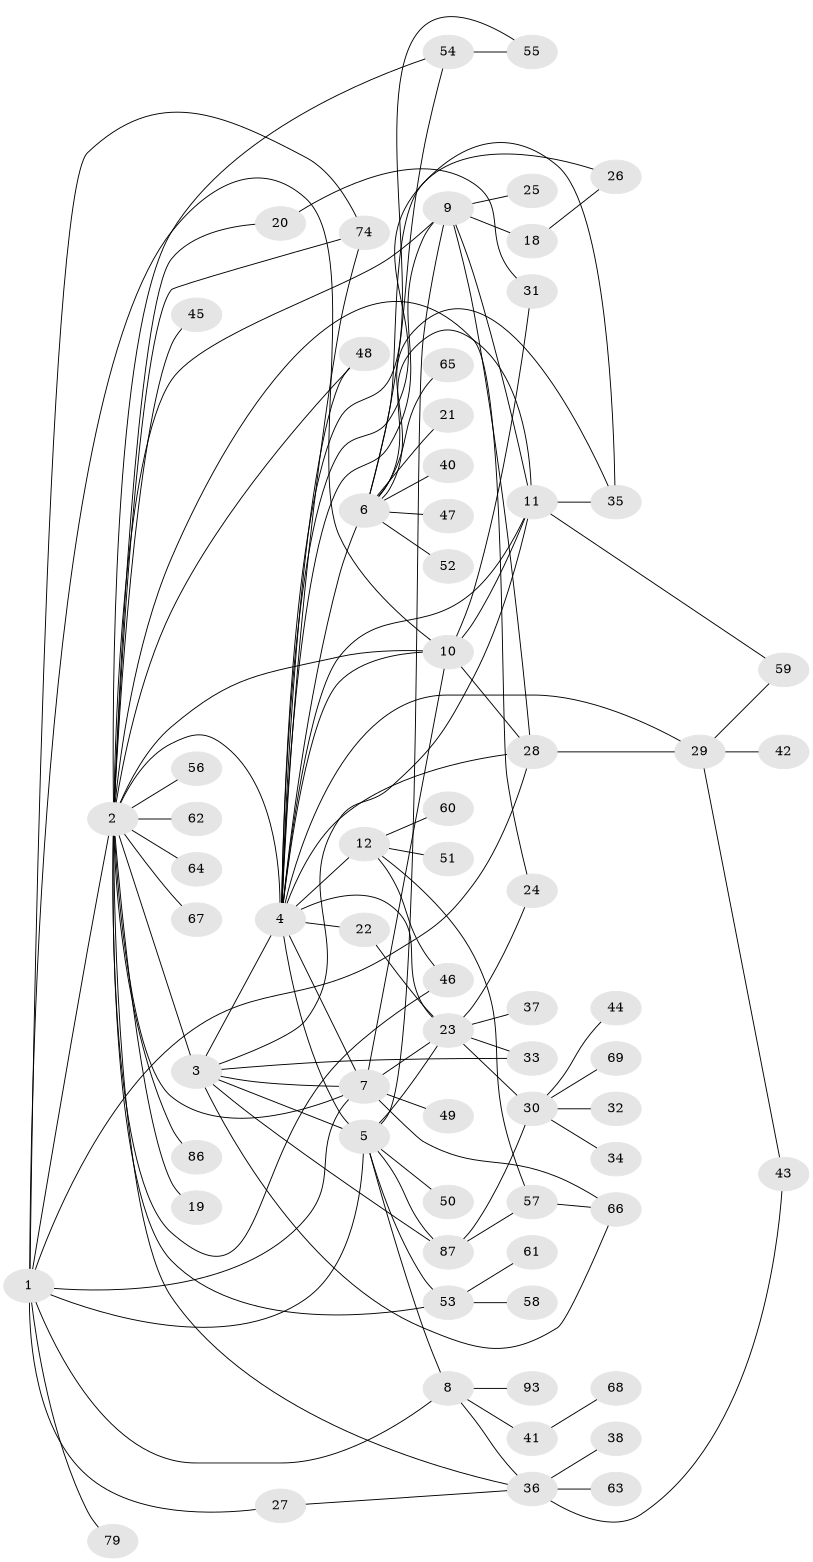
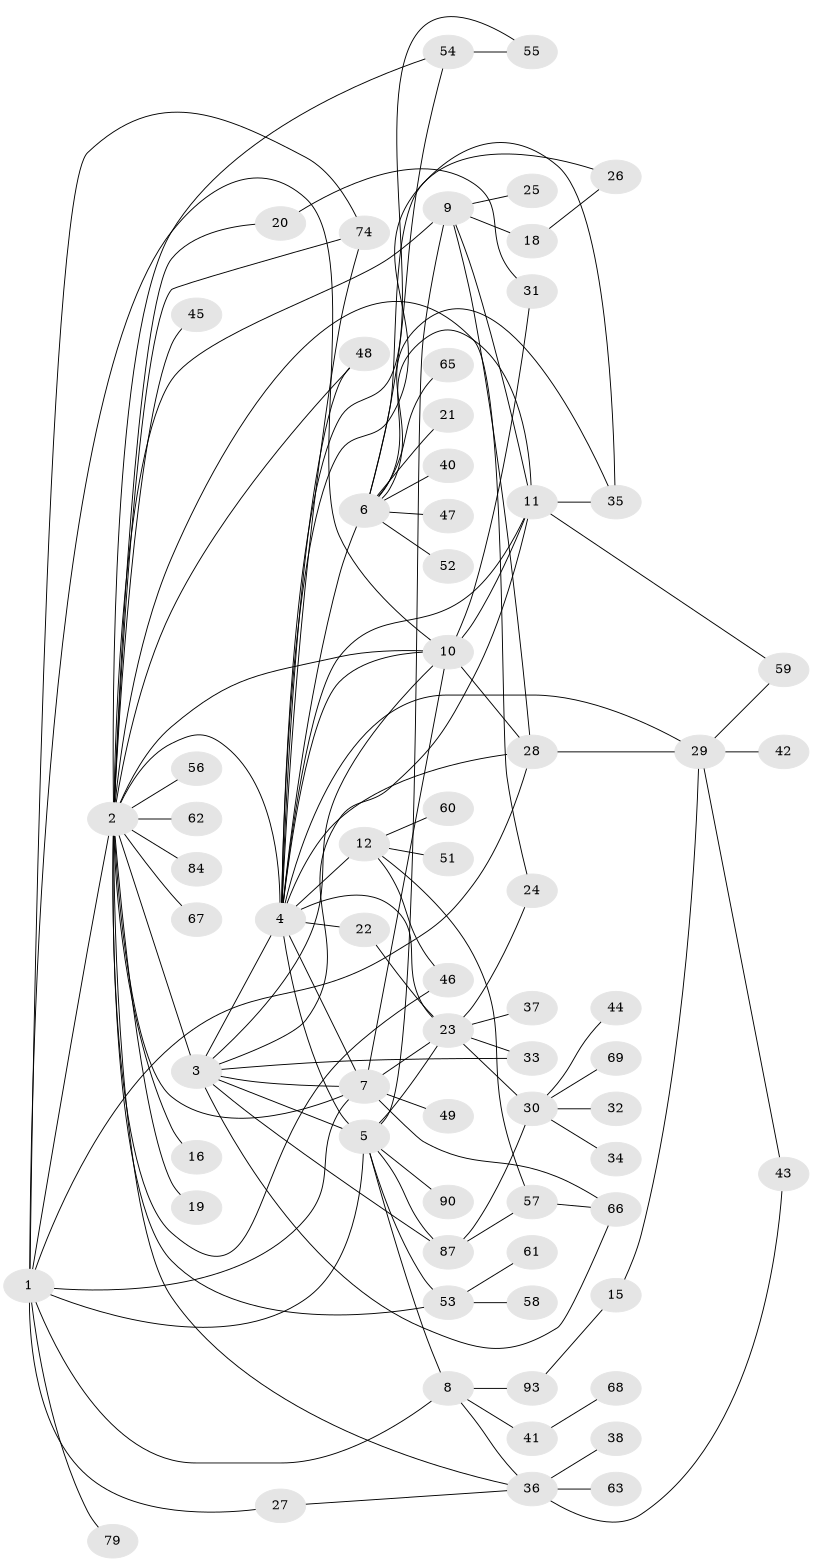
edge "9" -- "4": removed
edge "10" -- "3": added
node "64": label "64" -> "84"
node "86": label "86" -> "16"
node "50": label "50" -> "90"
node "15": added
